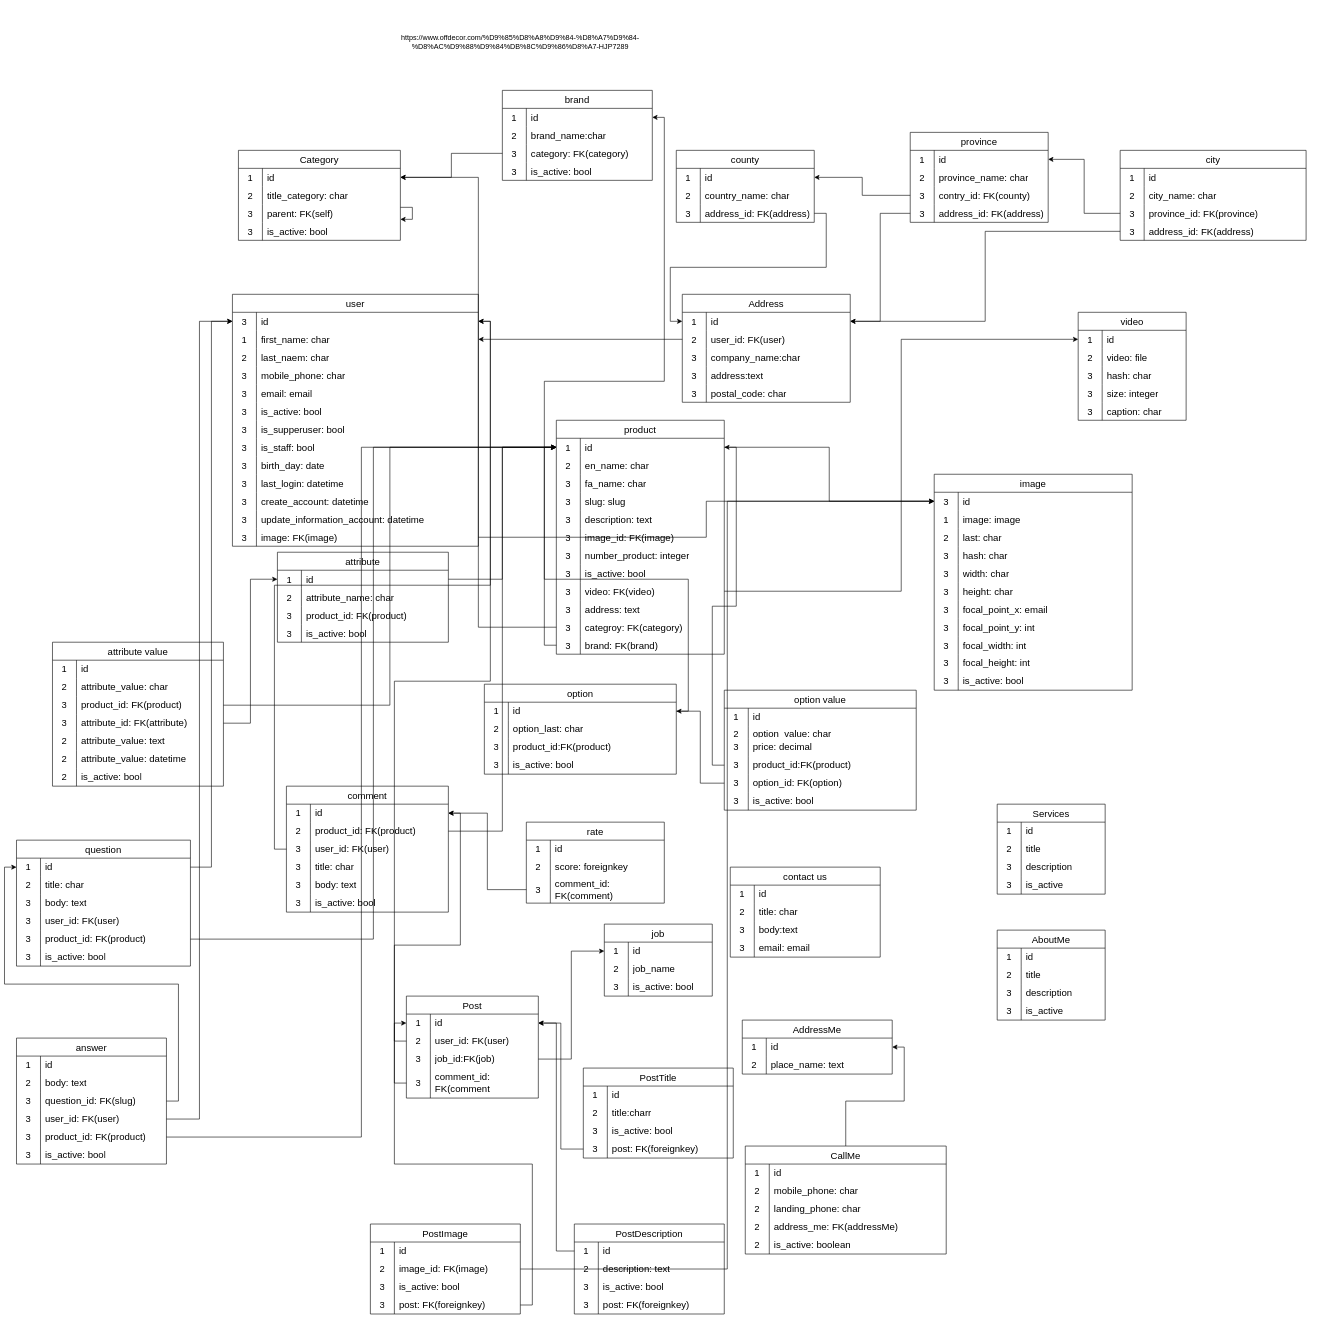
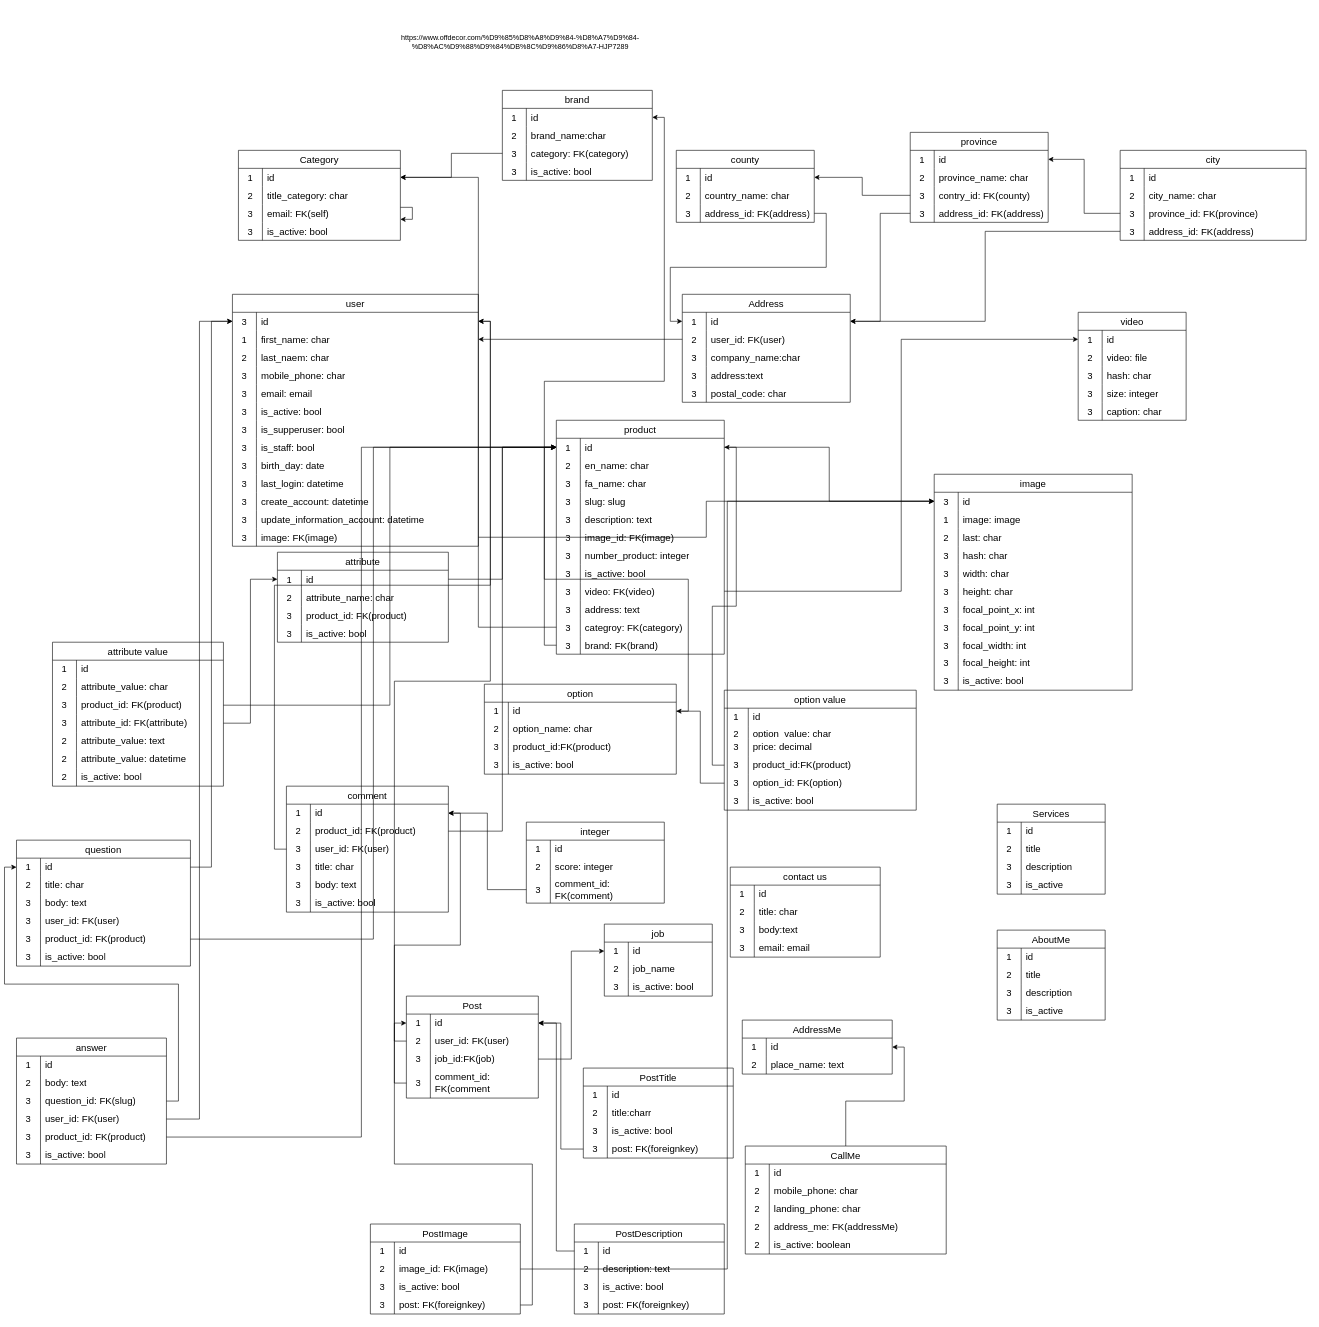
node "parent: FK(self)": label "parent: FK(self)" -> "email: FK(self)"
node "focal_point_x: email": label "focal_point_x: email" -> "focal_point_x: int"
node "option_last: char": label "option_last: char" -> "option_name: char"
node "rate": label "rate" -> "integer"
node "score: foreignkey": label "score: foreignkey" -> "score: integer"
